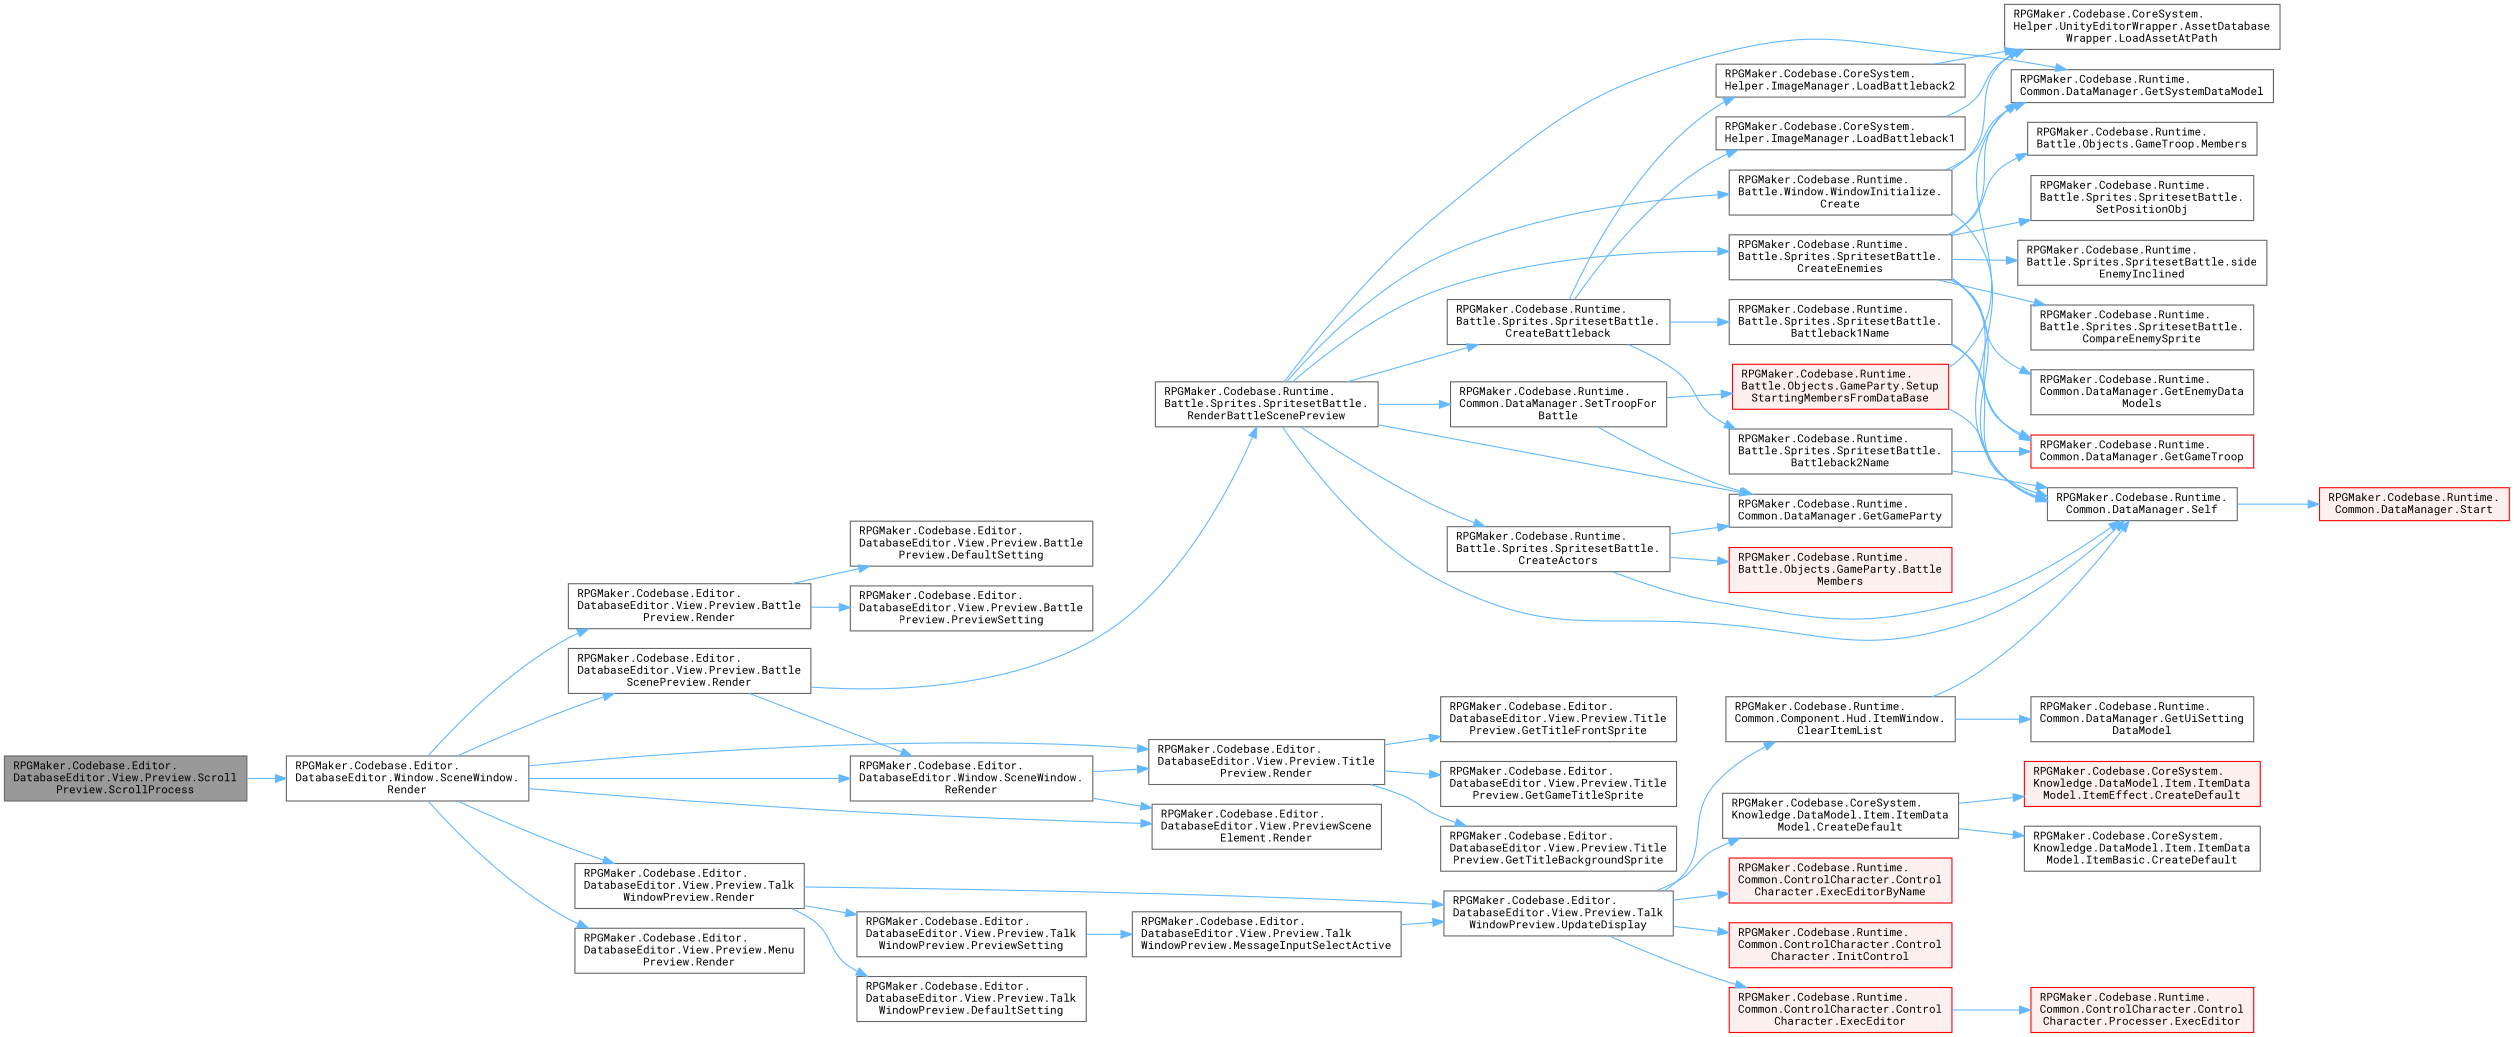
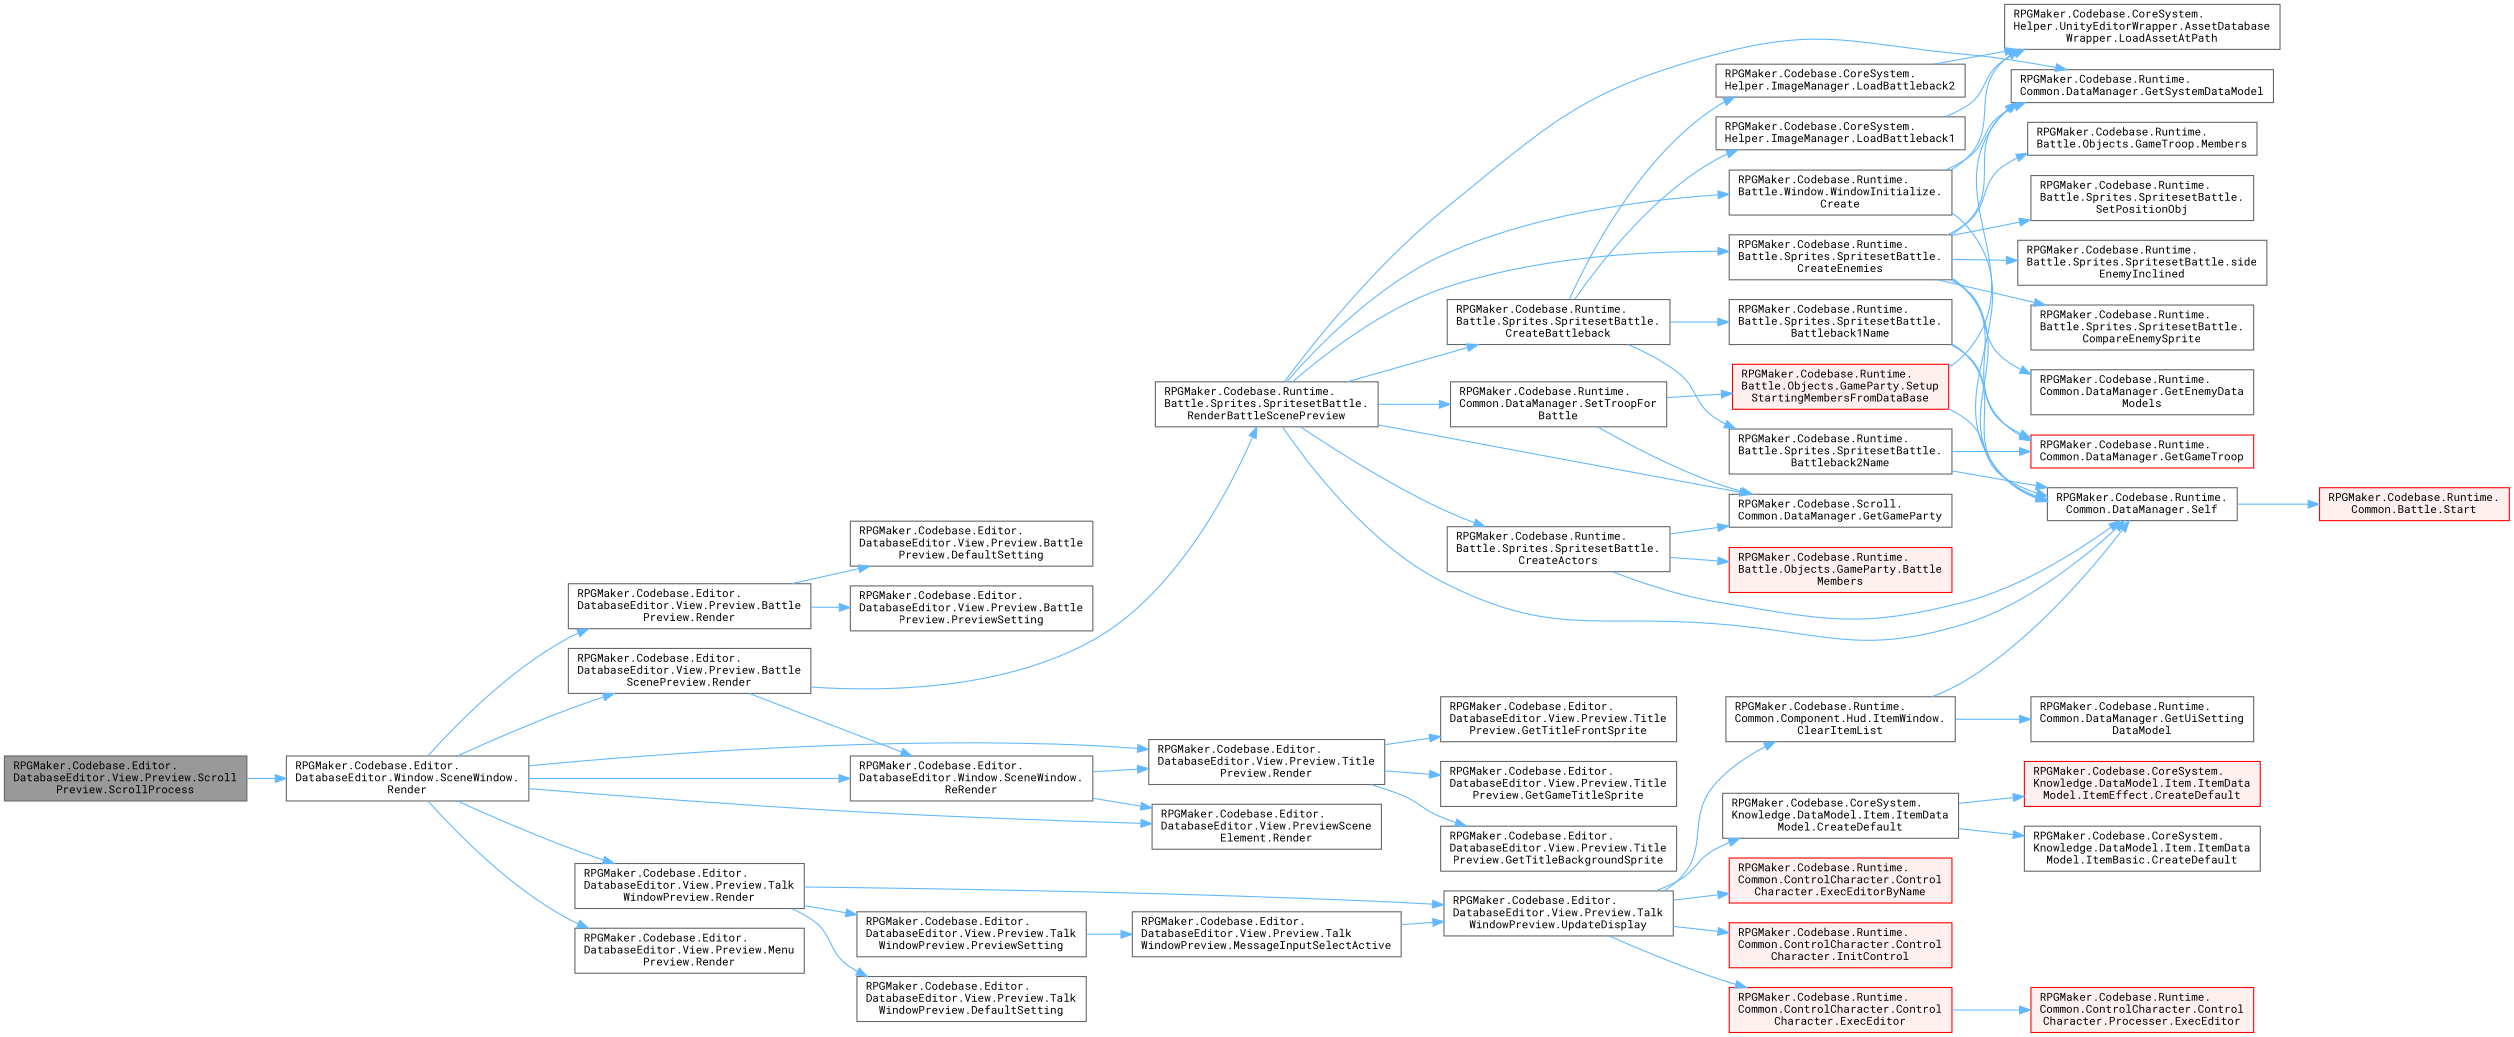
node "RPGMaker.Codebase.Runtime. Common.DataManager.Start": label "RPGMaker.Codebase.Runtime. Common.DataManager.Start" -> "RPGMaker.Codebase.Runtime. Common.Battle.Start"
node "RPGMaker.Codebase.Runtime. Common.DataManager.GetGameParty": label "RPGMaker.Codebase.Runtime. Common.DataManager.GetGameParty" -> "RPGMaker.Codebase.Scroll. Common.DataManager.GetGameParty"
